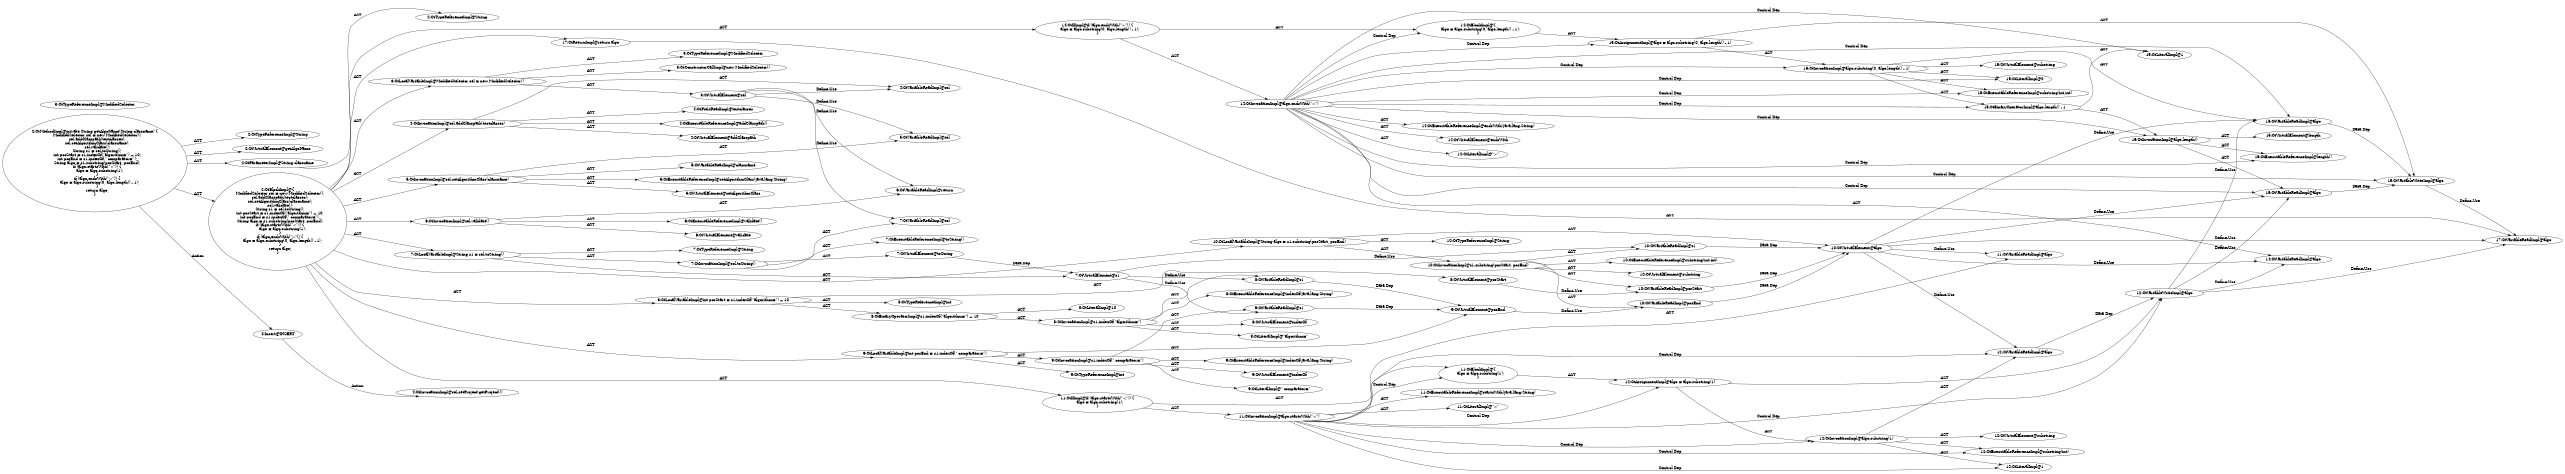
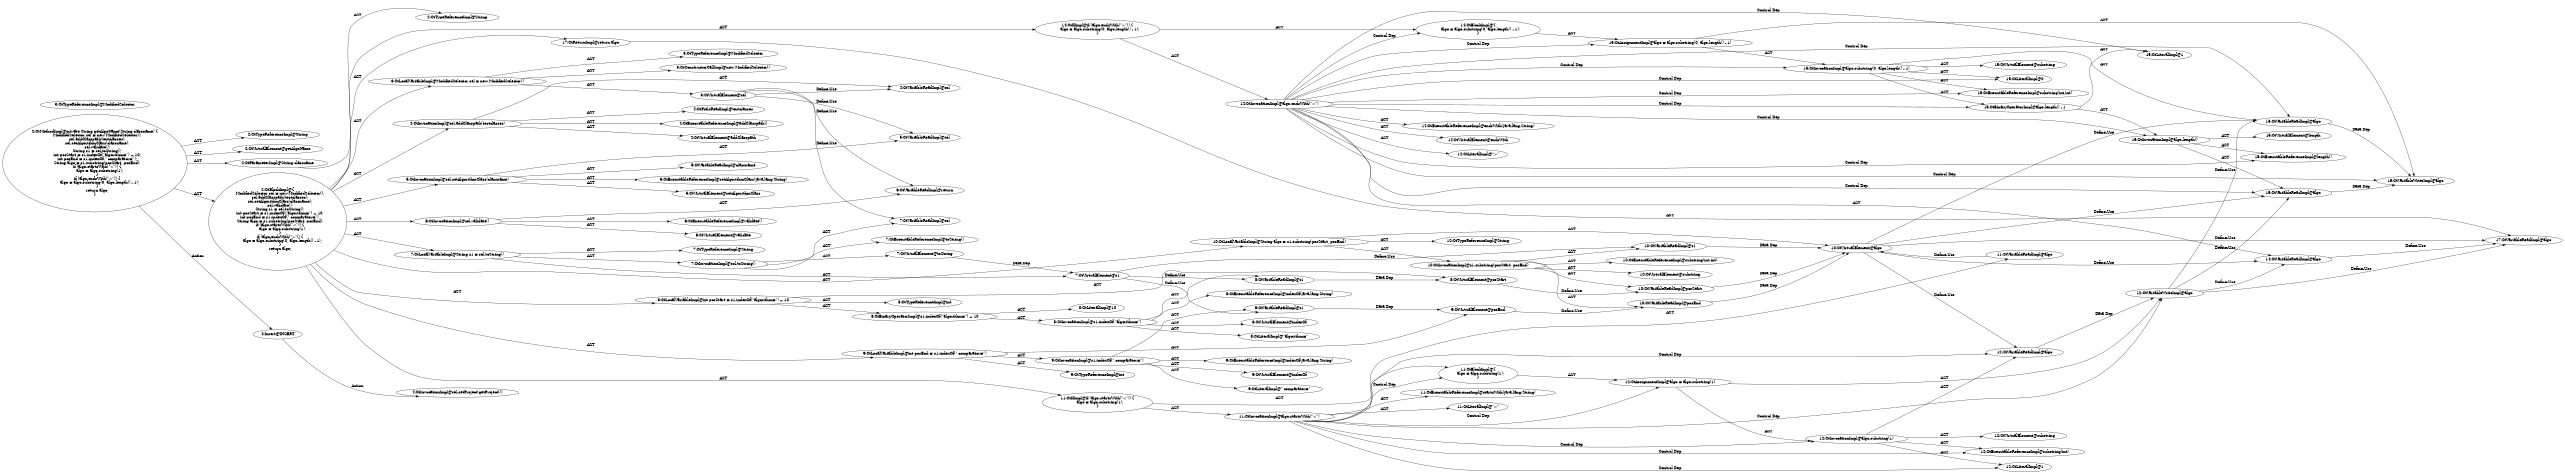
edge "15:CtVariableWriteImpl@algo" -> "17:CtVariableReadImpl@algo": now "14:CtVariableReadImpl@algo" -> "17:CtVariableReadImpl@algo"
edge "10:CtVirtualElement@algo" -> "11:CtVariableReadImpl@algo": reversed
edge "8:CtVariableReadImpl@s1" -> "9:CtVirtualElement@posEnd": now "8:CtVariableReadImpl@s1" -> "8:CtVirtualElement@posStart"
